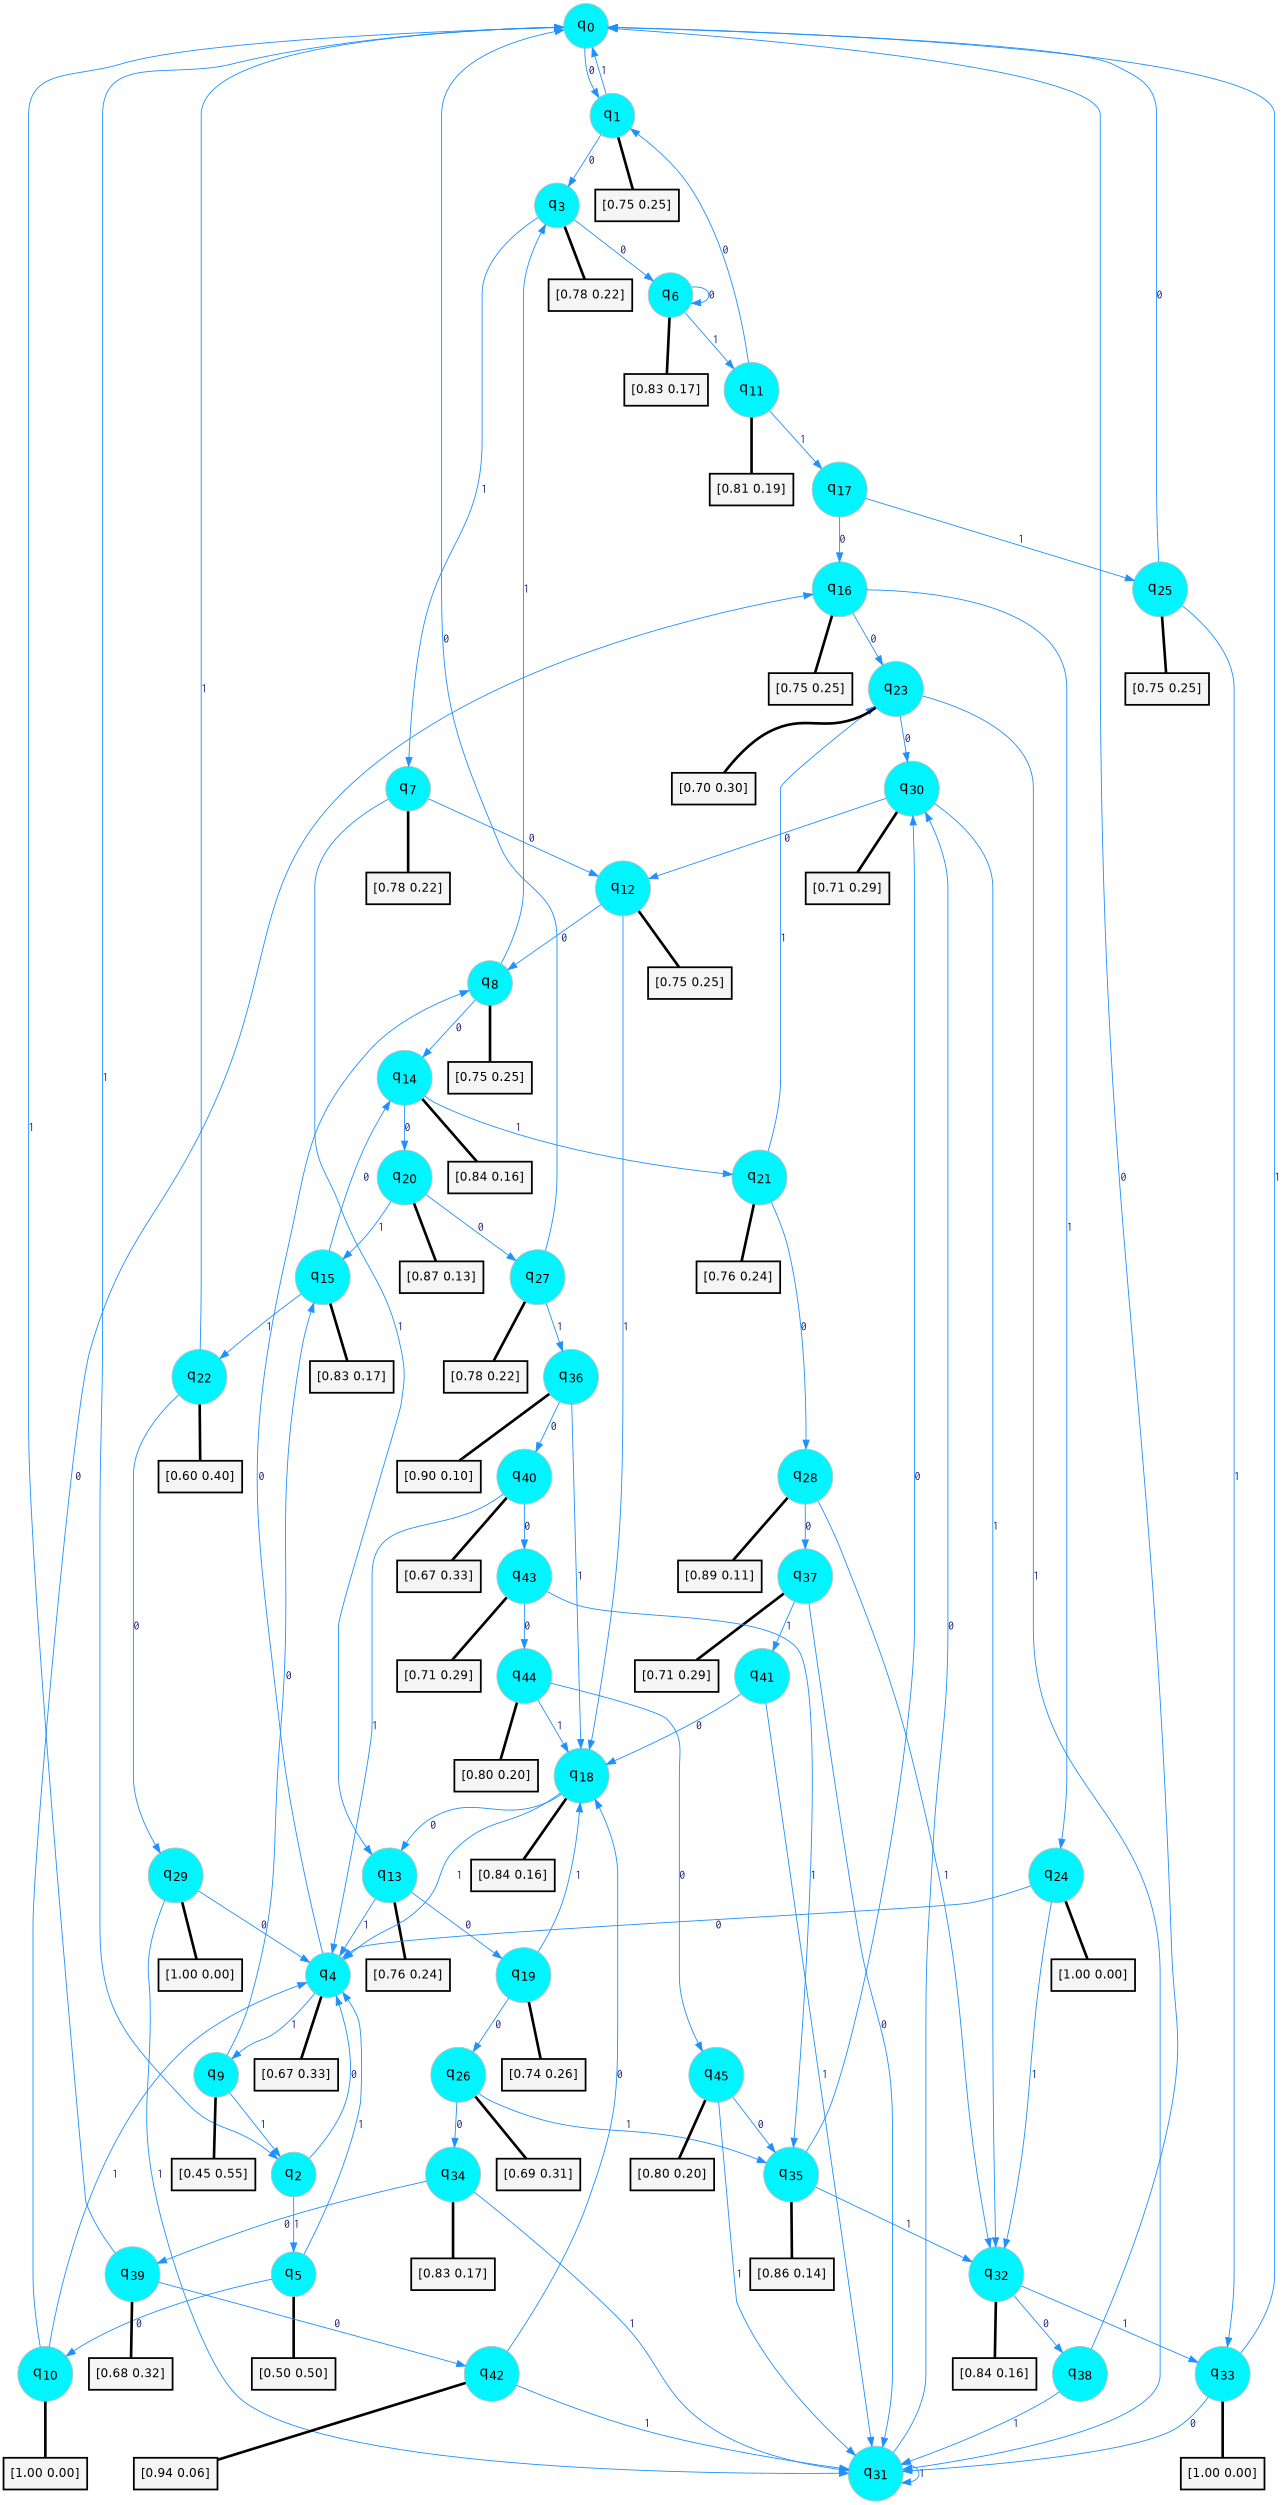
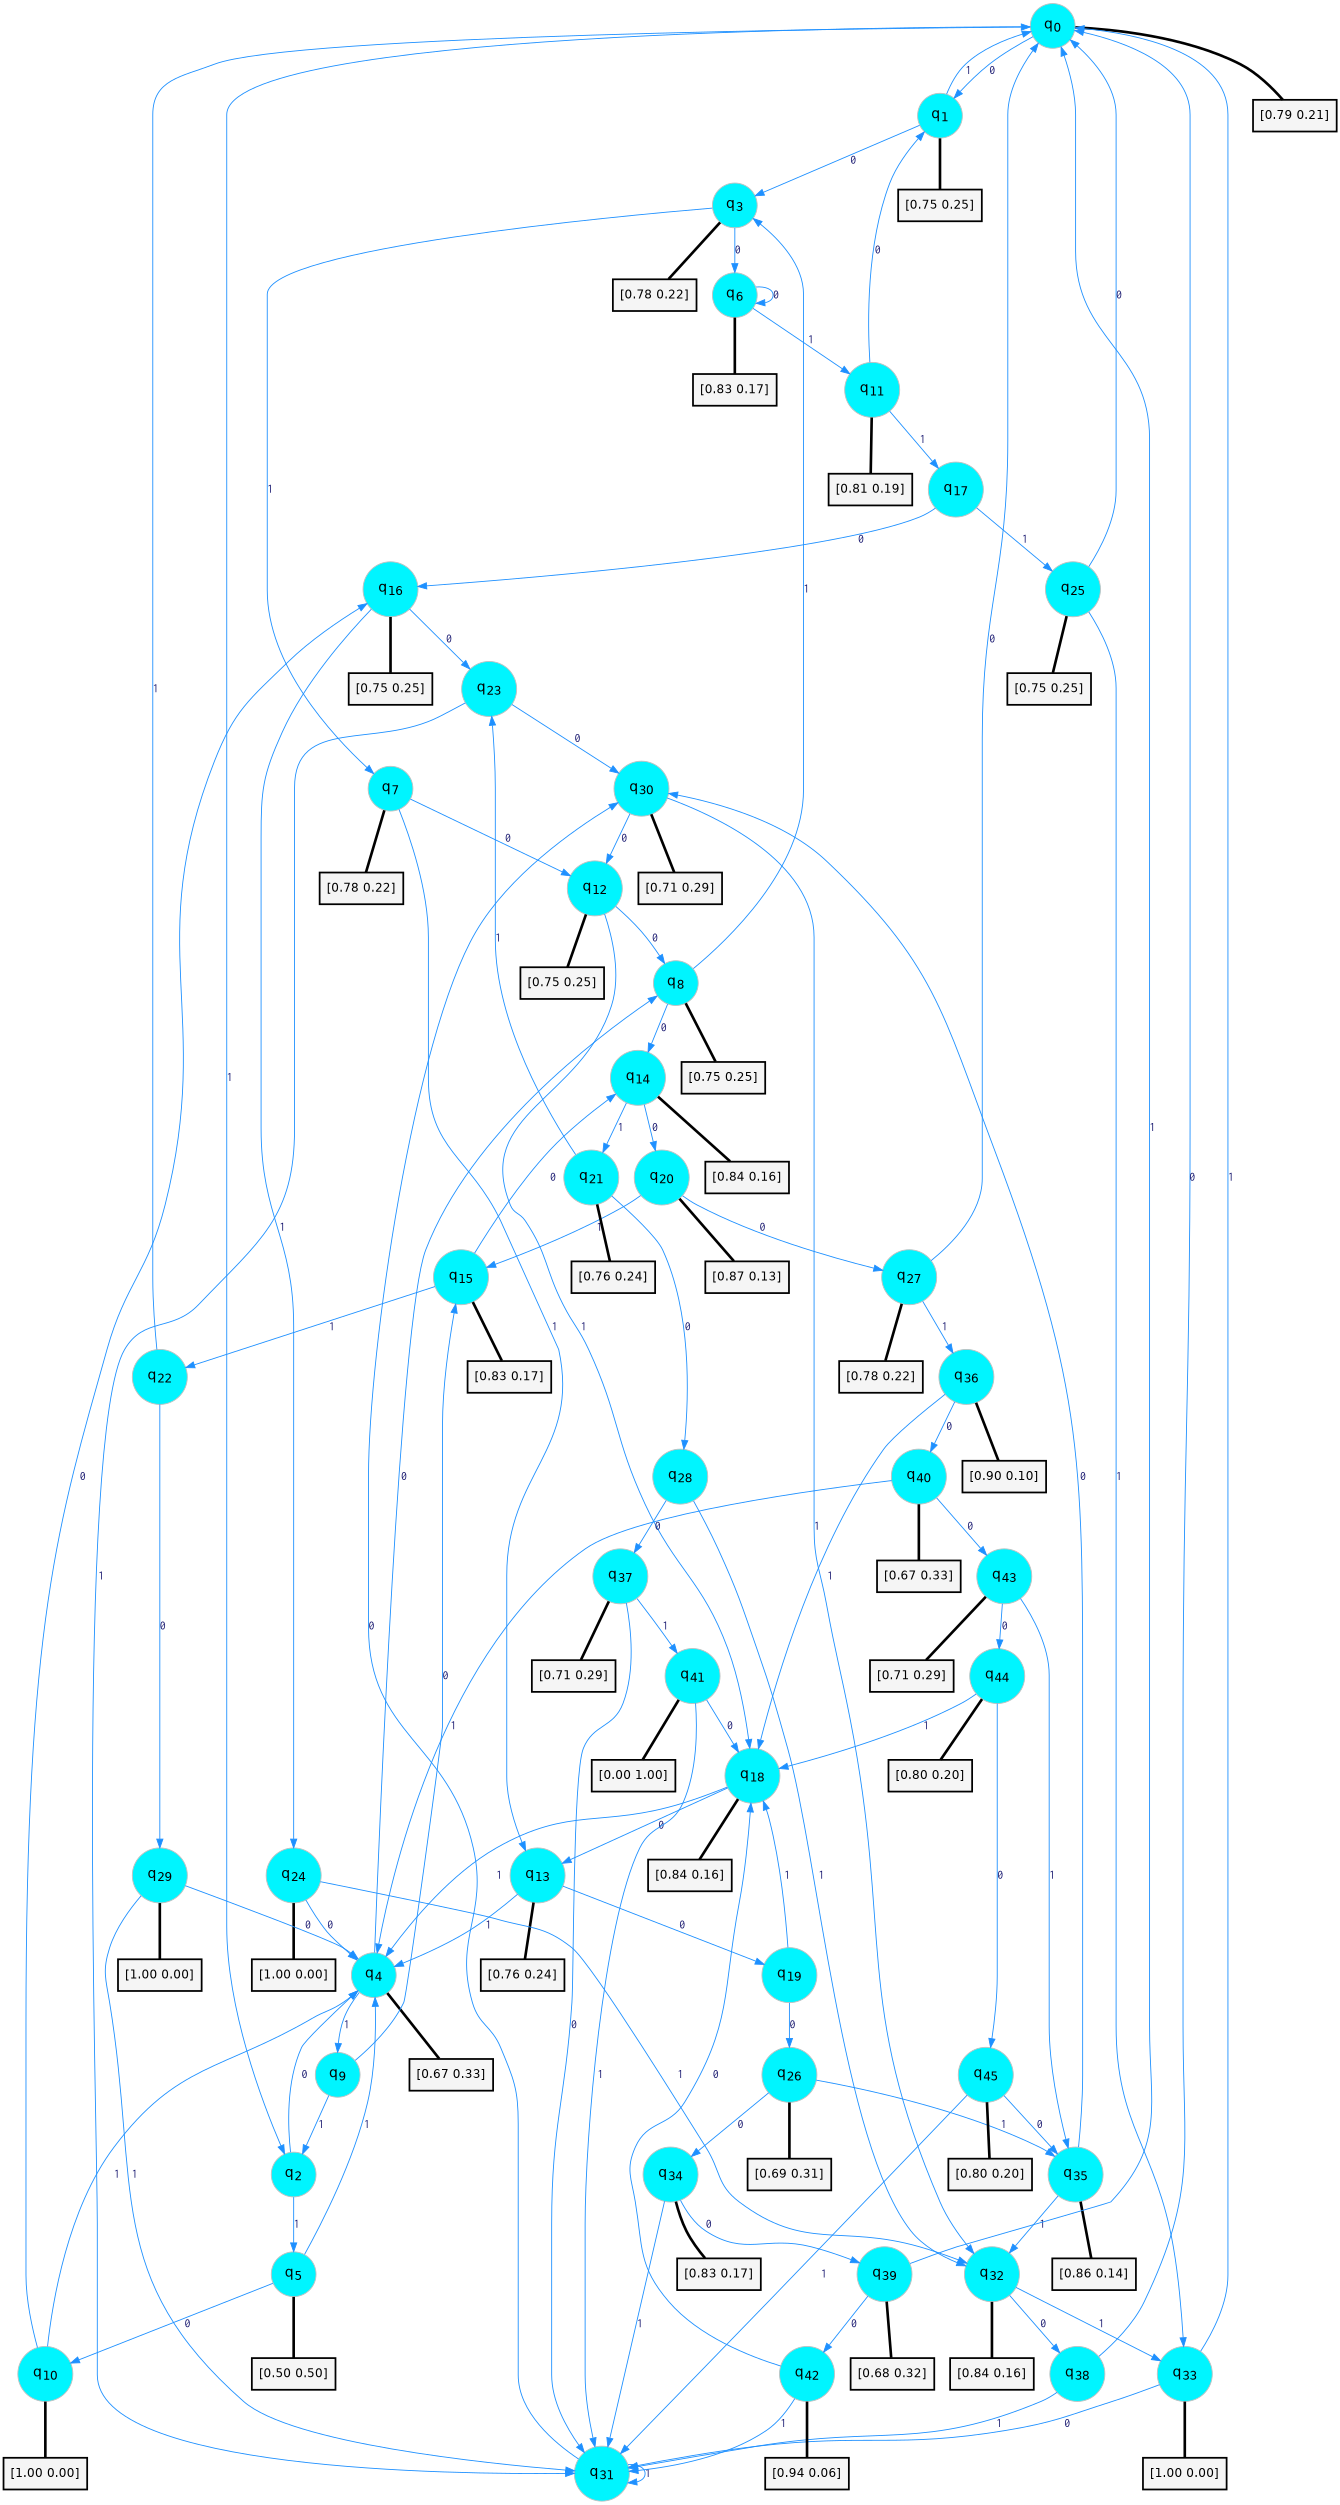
node "[0.79 0.21]": added
node "[0.70 0.30]": removed
node "[0.60 0.40]": removed
node "[0.89 0.11]": removed
node "[0.00 1.00]": added
node "[0.74 0.26]": removed
node "[0.45 0.55]": removed
